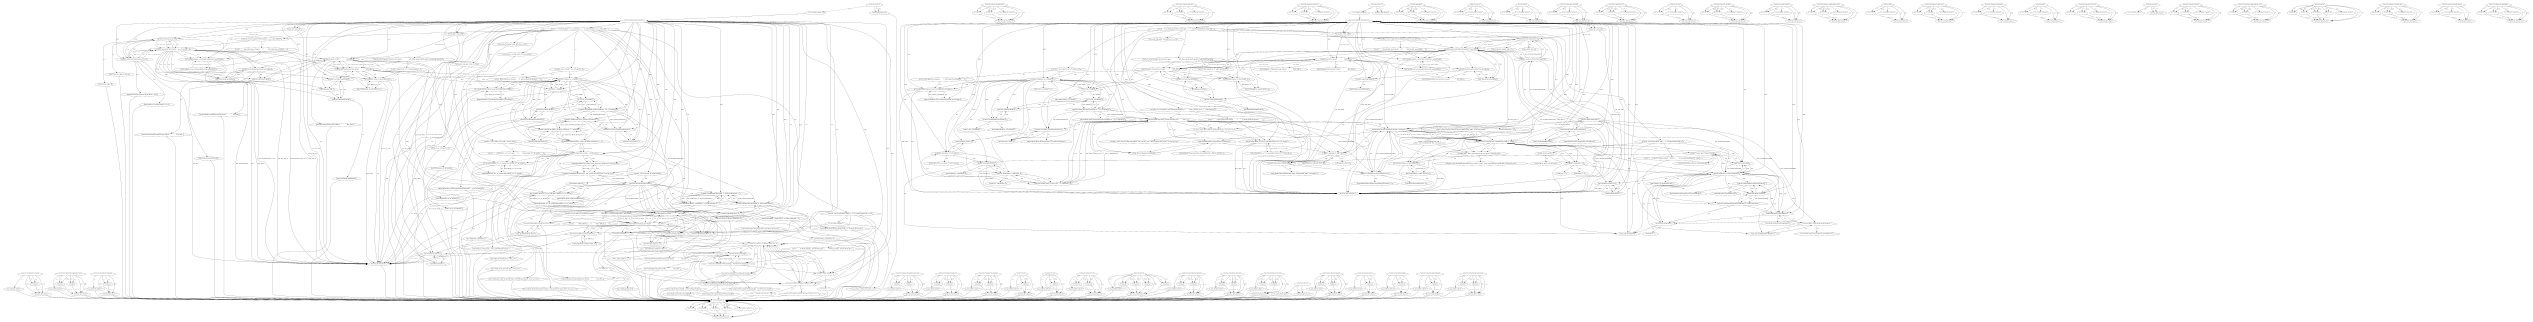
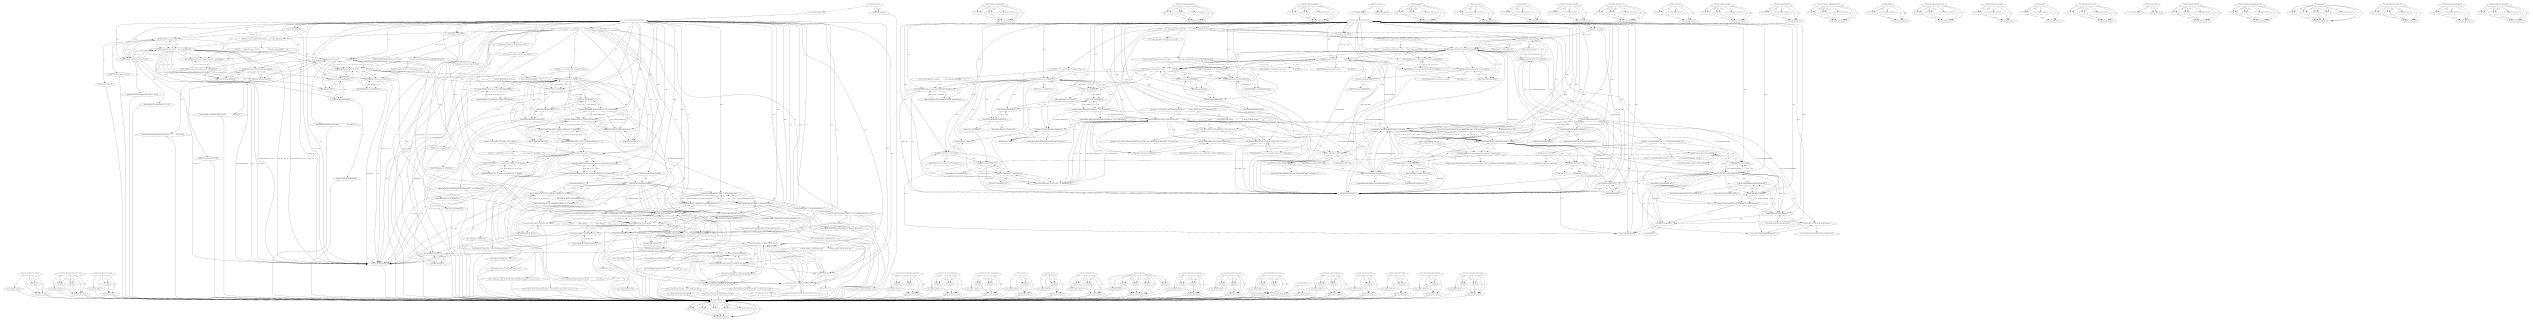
node "(LITERAL,2,sizeof(uint32_t) * mTimeToSampleCount * 2)": added
